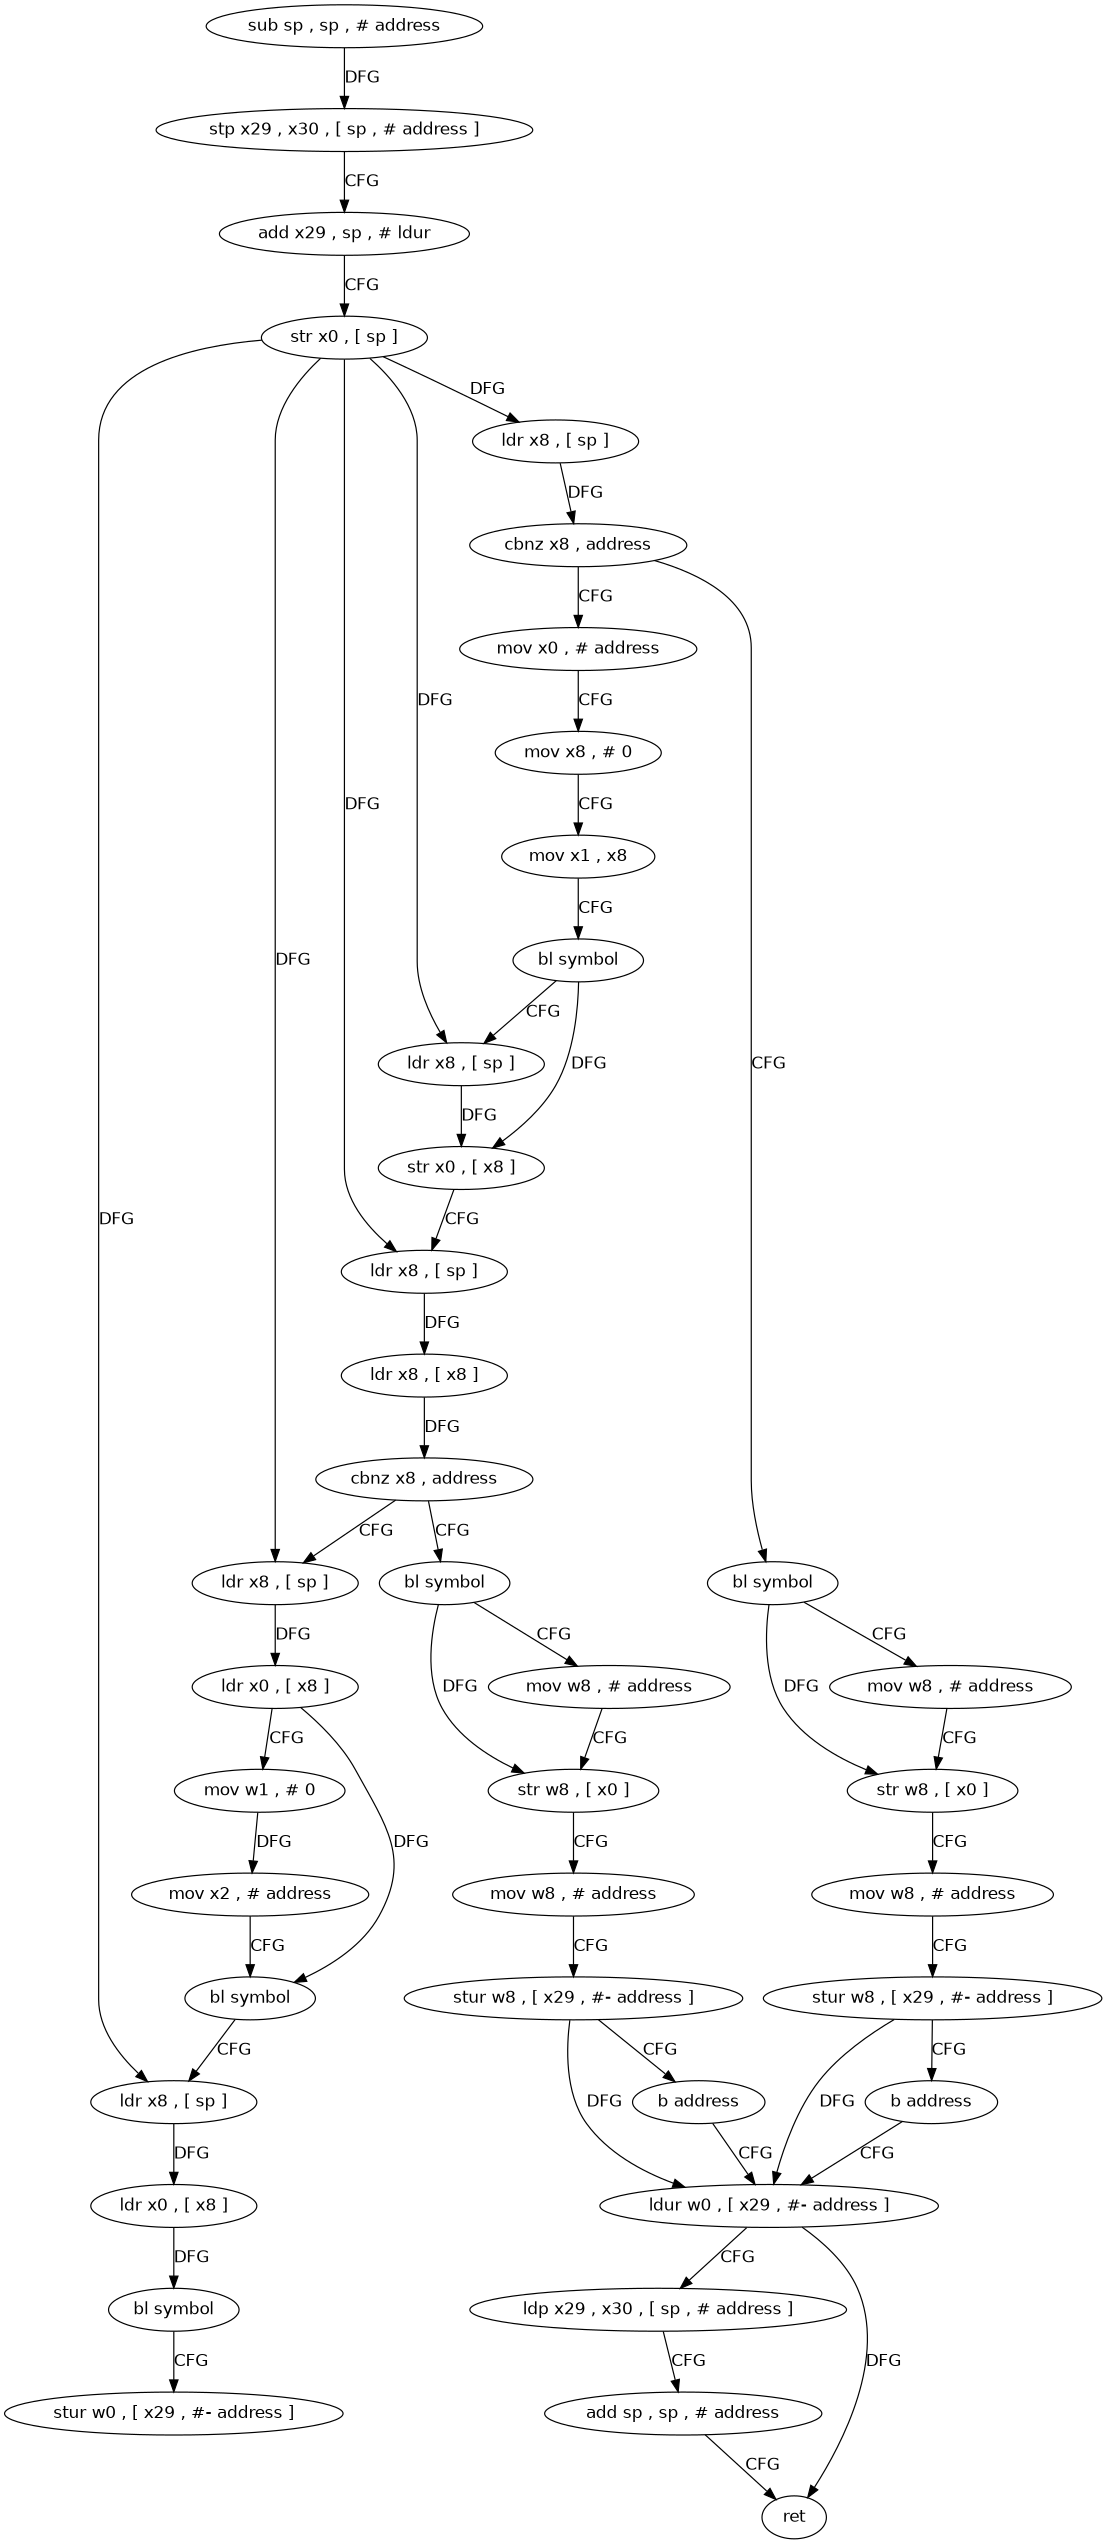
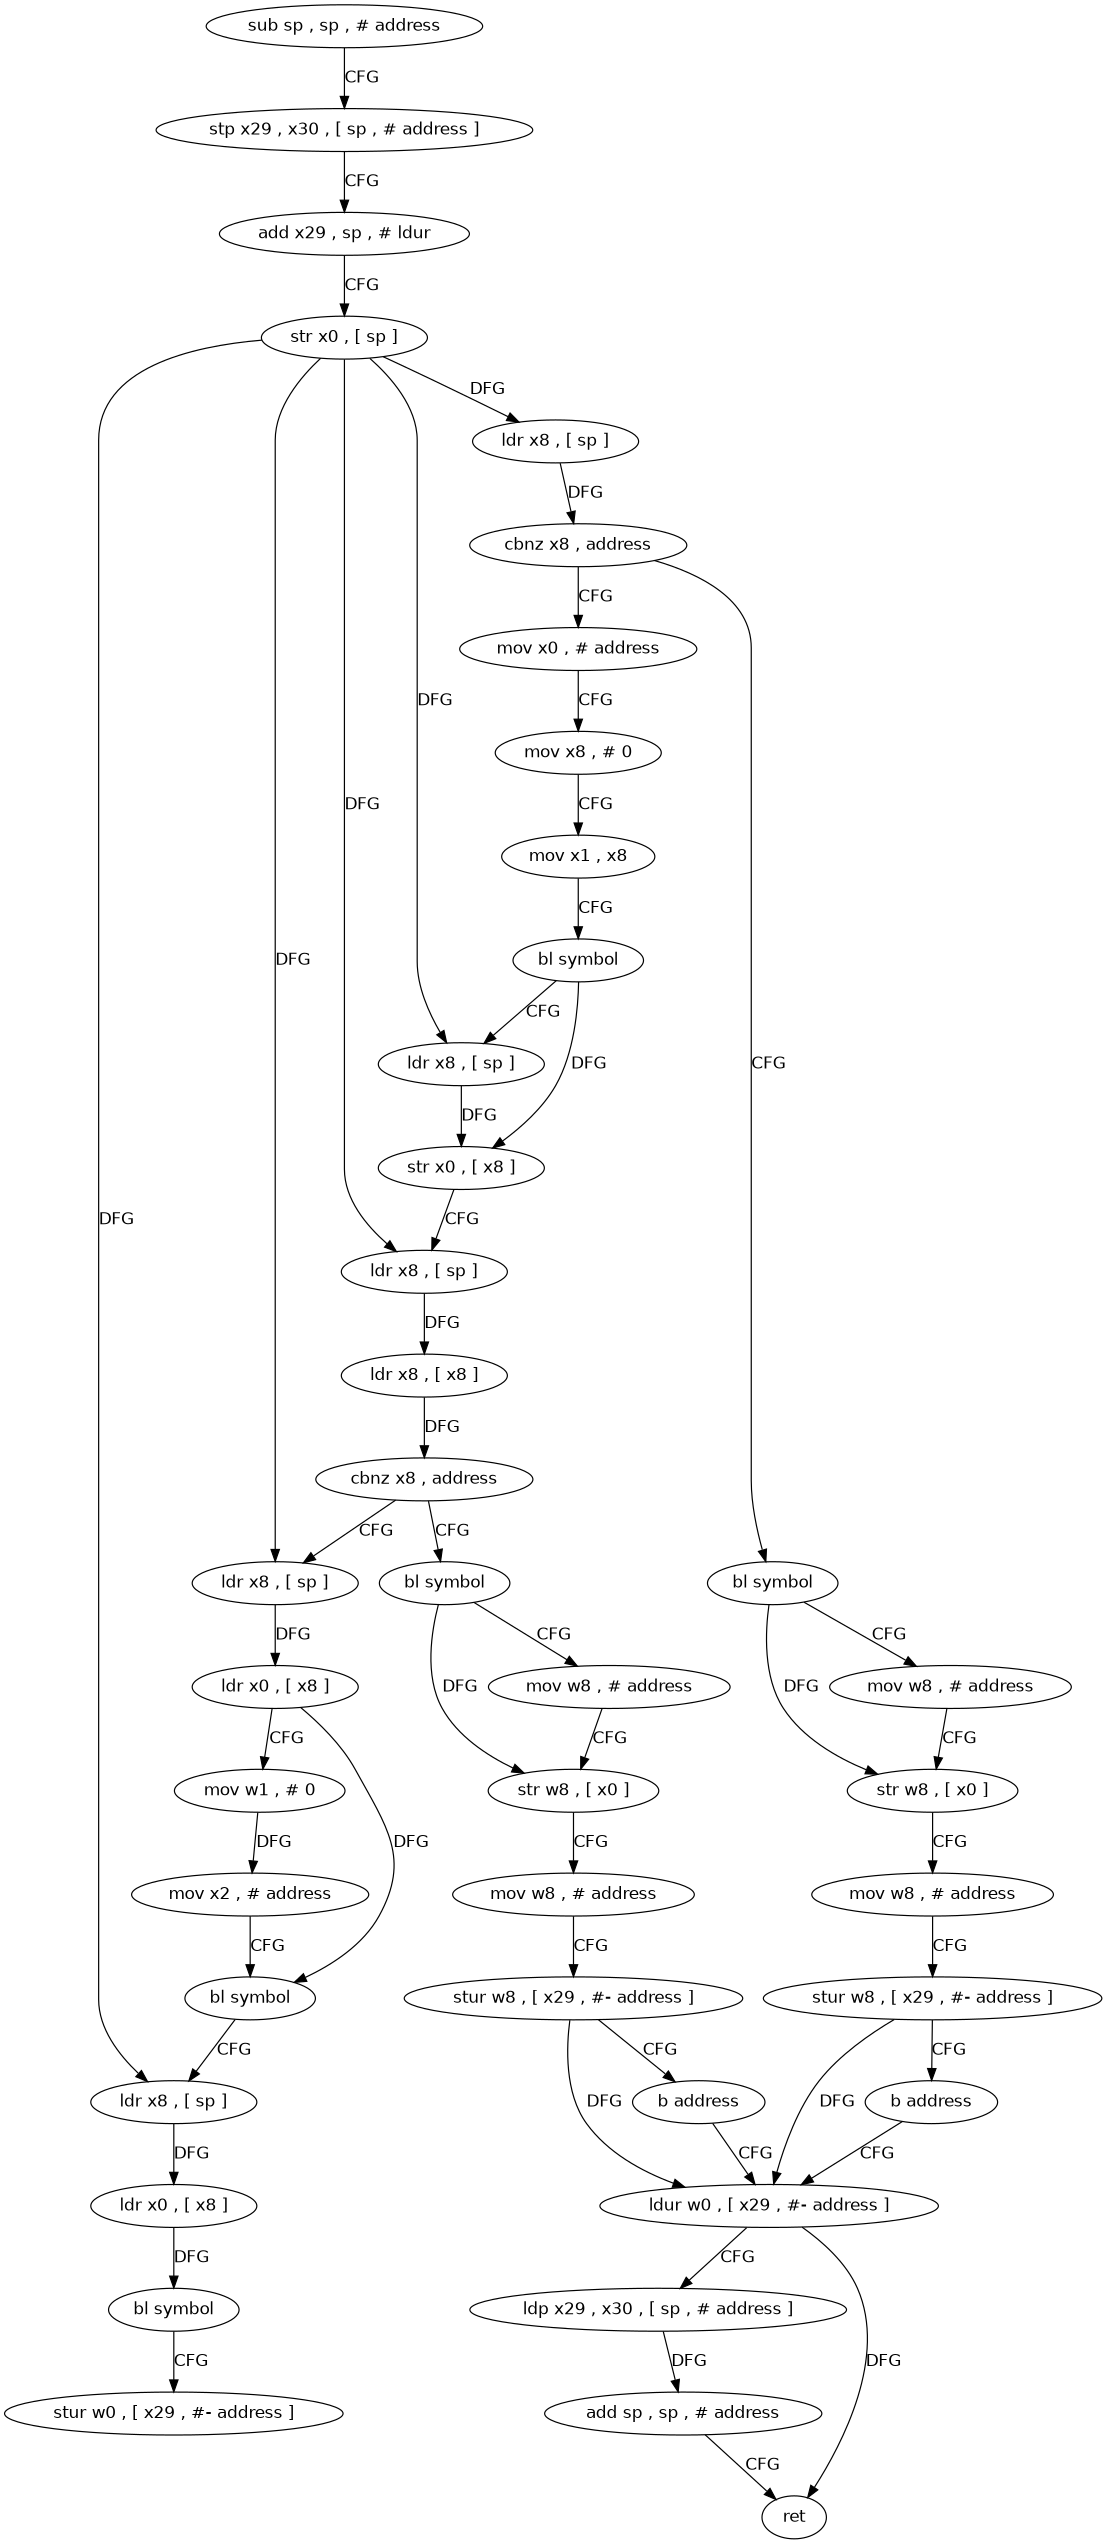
edge "sub sp , sp , # address" -> "stp x29 , x30 , [ sp , # address ]": label "DFG" -> "CFG"
edge "ldp x29 , x30 , [ sp , # address ]" -> "add sp , sp , # address": label "CFG" -> "DFG"
